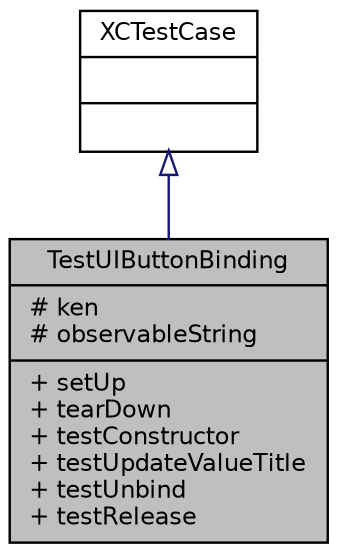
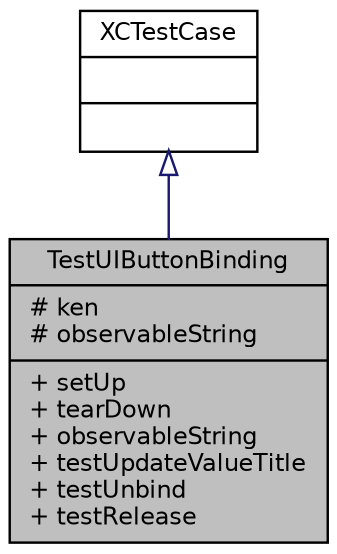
node "TestUIButtonBinding": text "+ testConstructor" -> "+ observableString"
